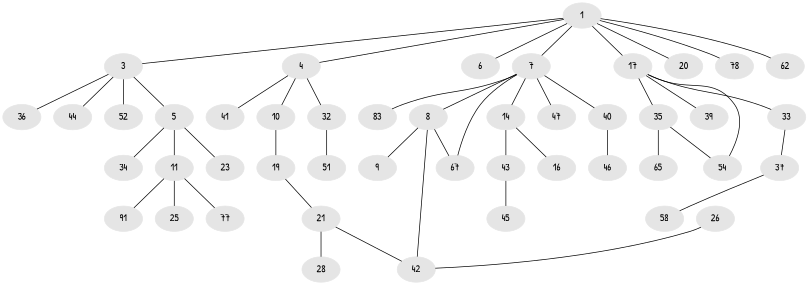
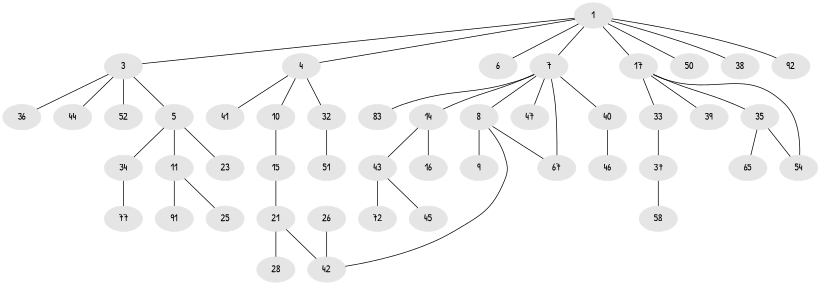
node "20": label "20" -> "50"
node "78": label "78" -> "38"
node "62": label "62" -> "92"
node "19": label "19" -> "15"
edge "11" -- "77": now "34" -- "77"
node "72": added
